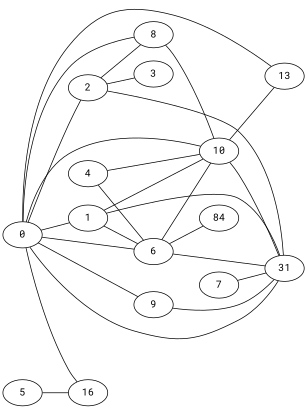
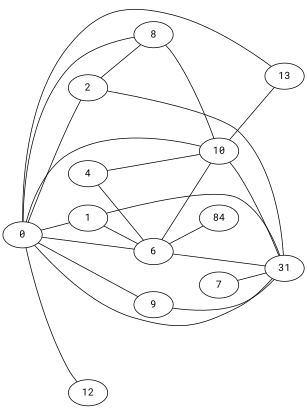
node "3": removed
edge "1" -> "10": removed
edge "0" -> "31": reversed
node "5": removed
node "16": label "16" -> "12"
